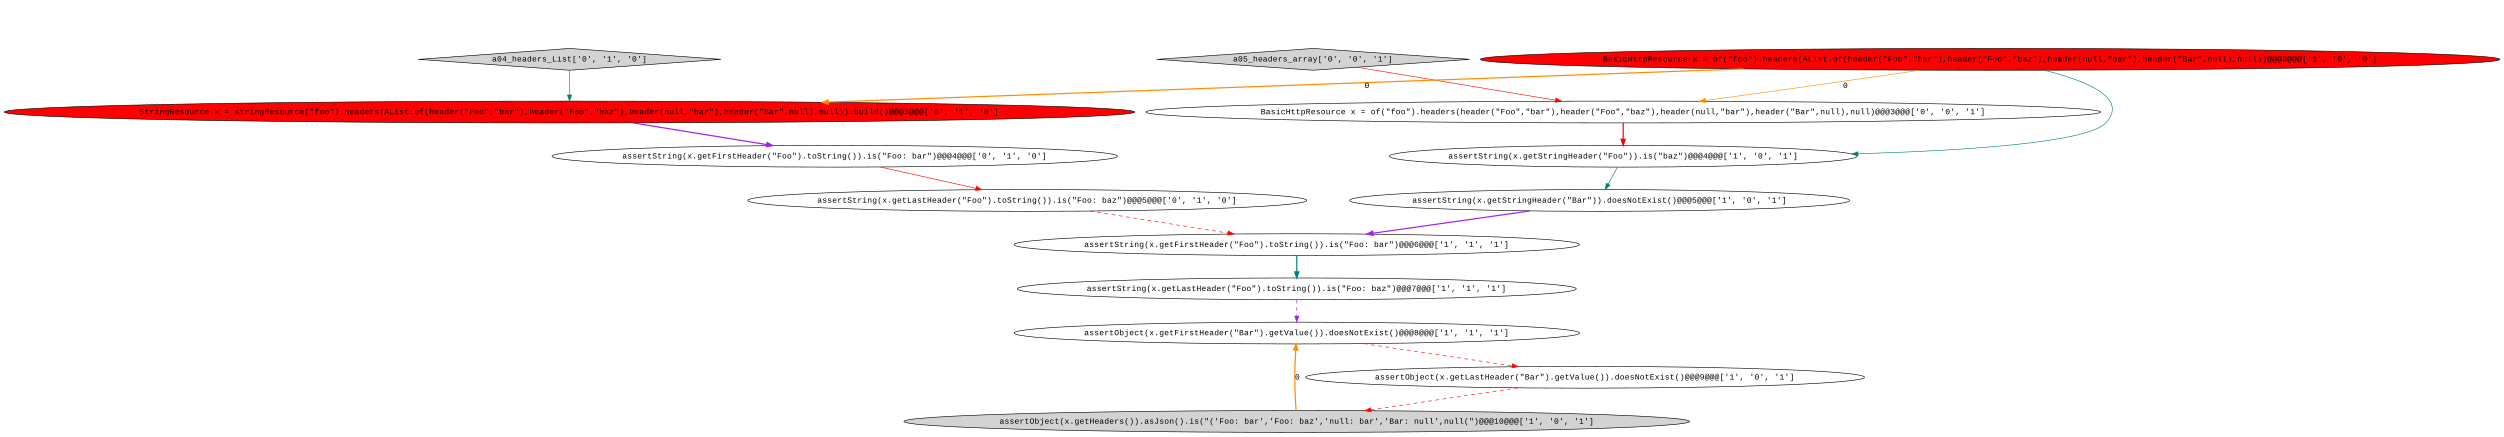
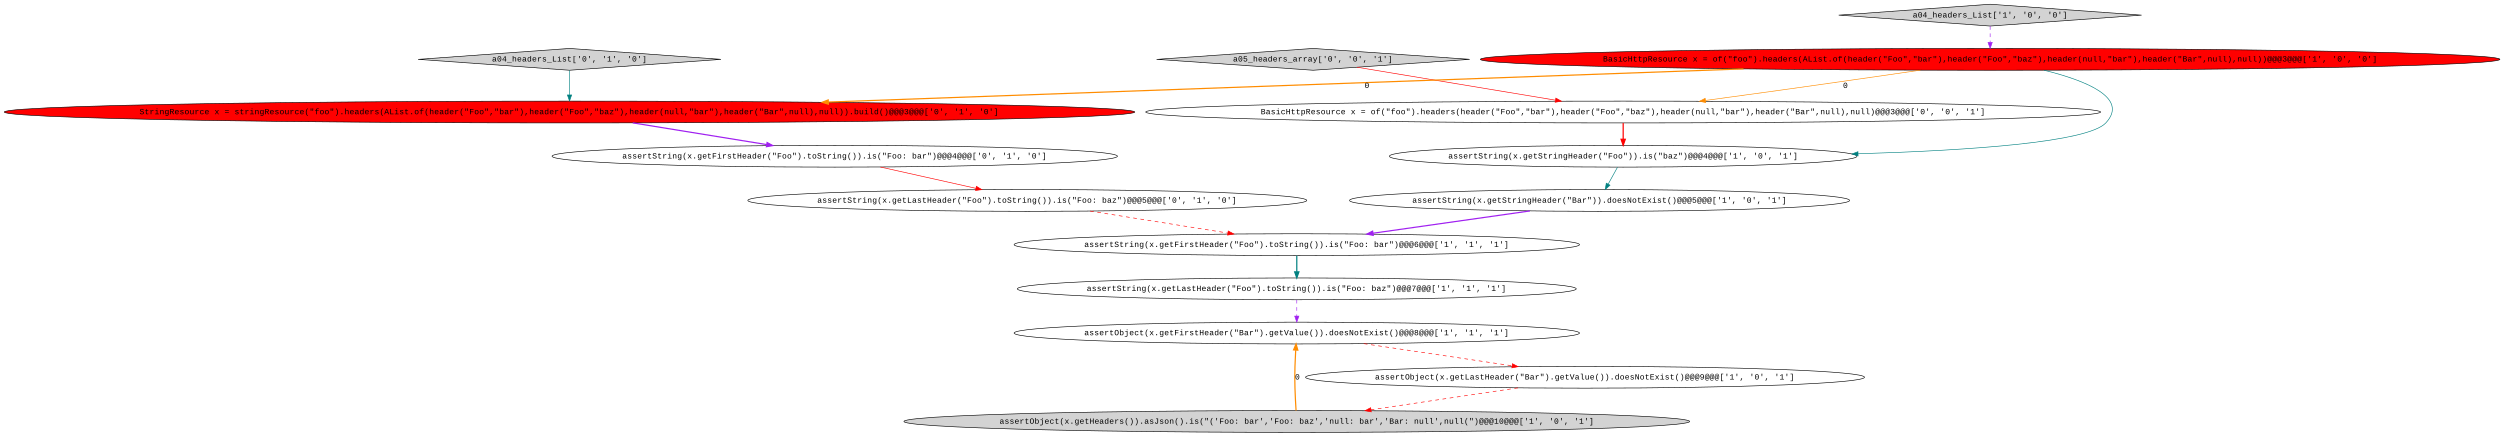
node "a04_headers_List['1', '0', '0']": added
